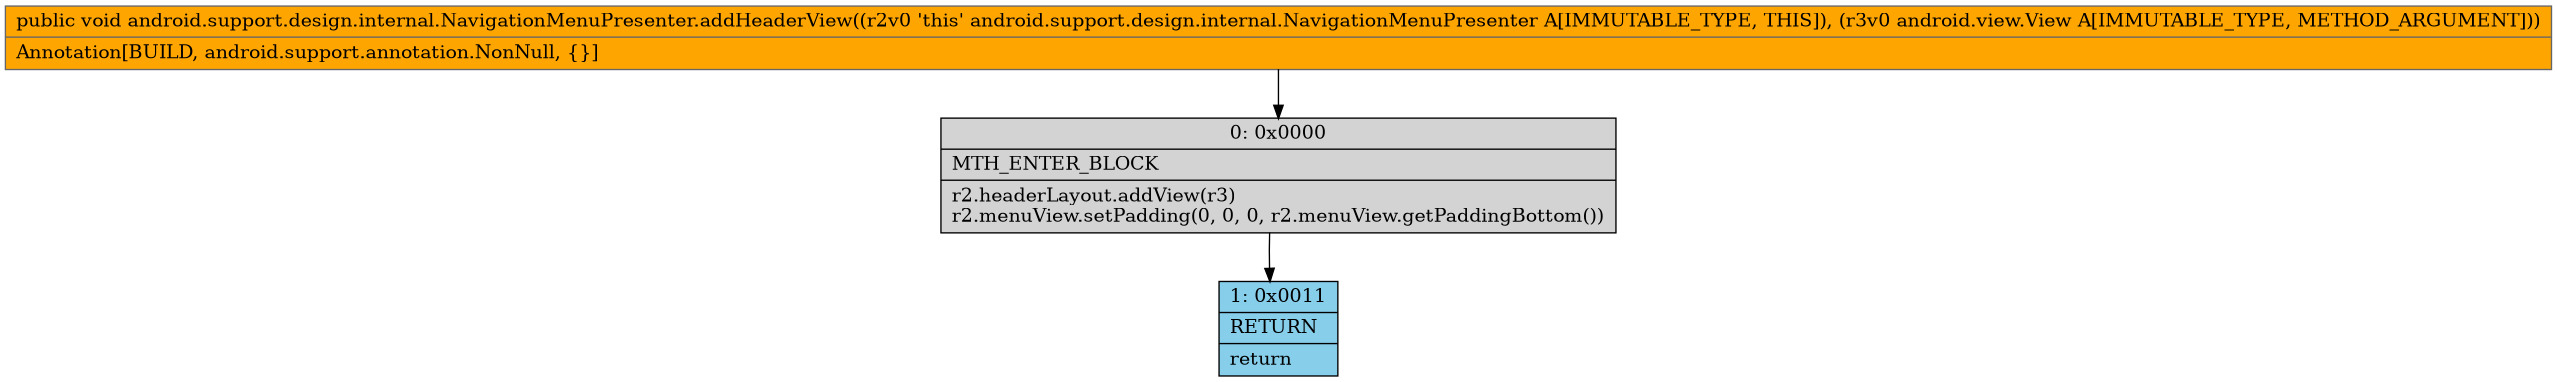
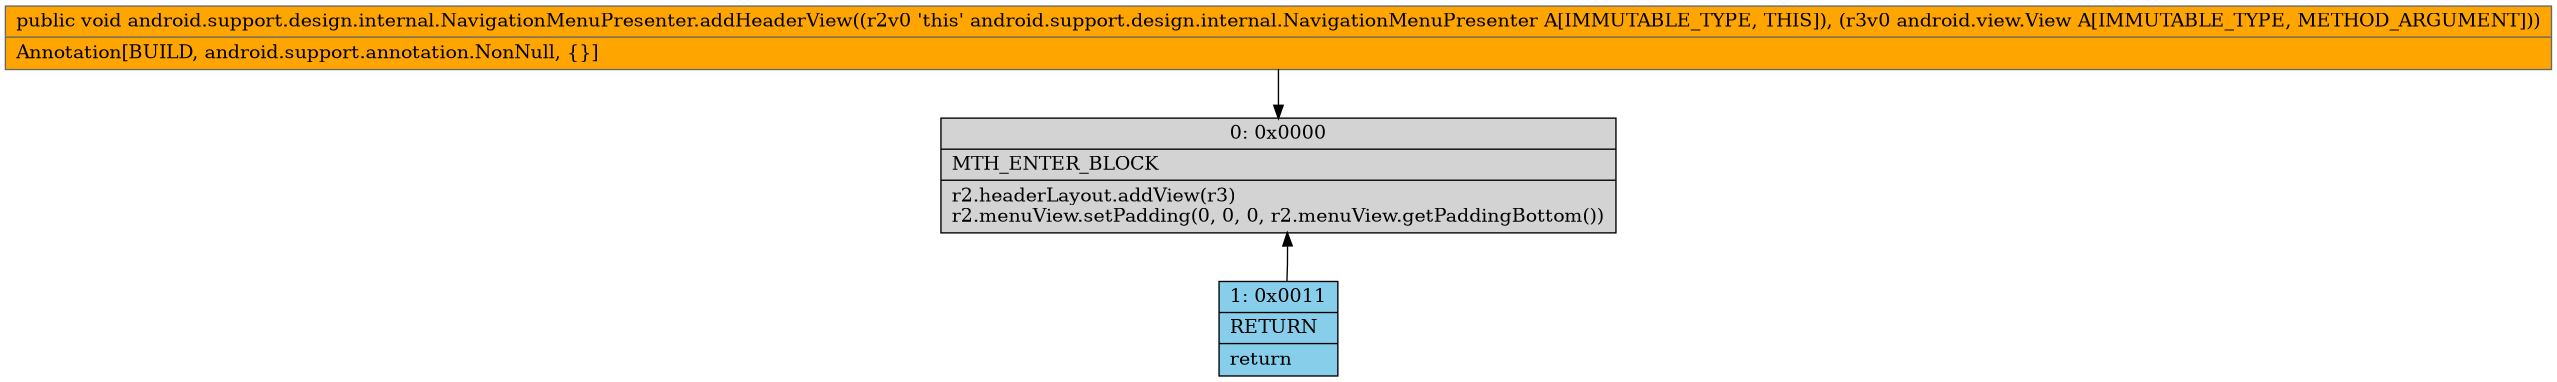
edge "0: 0x0000" -> "1: 0x0011": reversed
